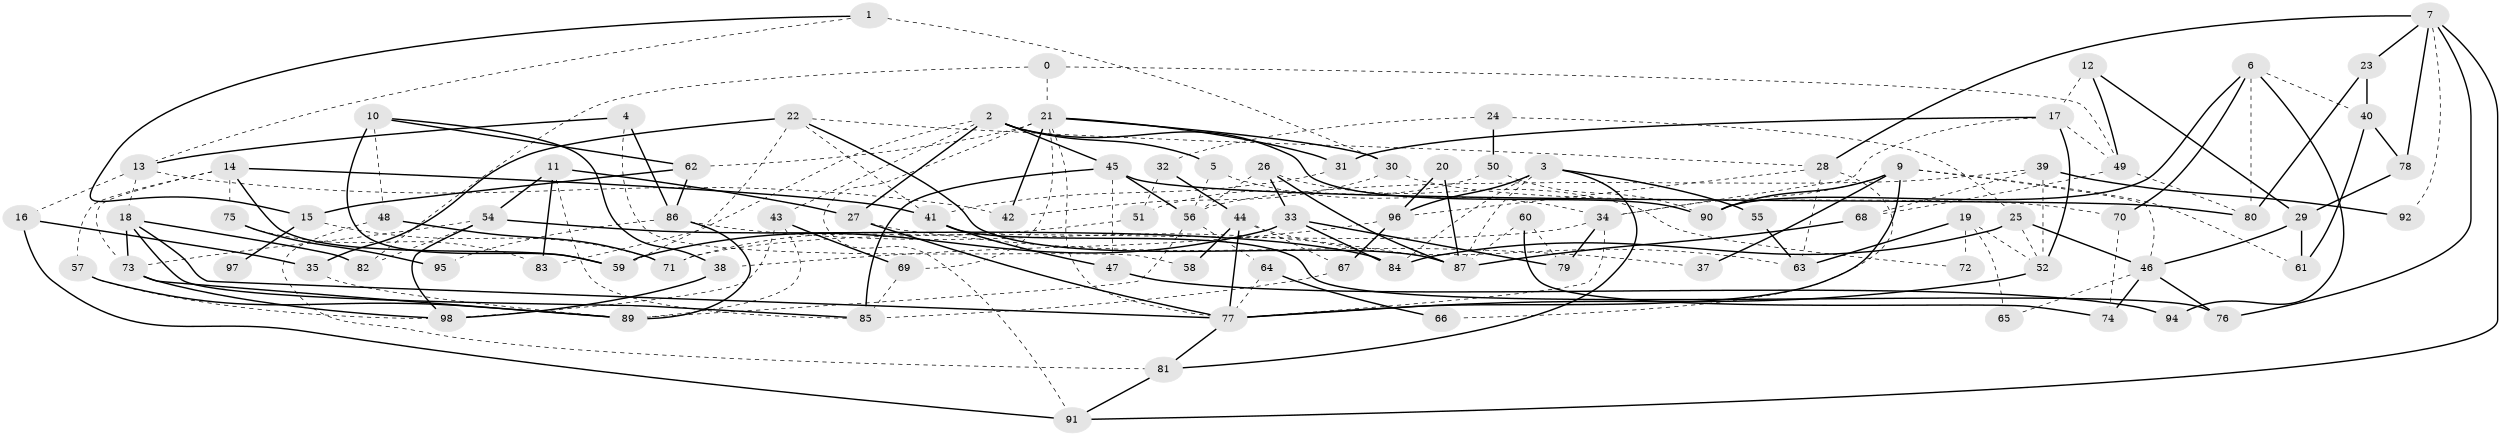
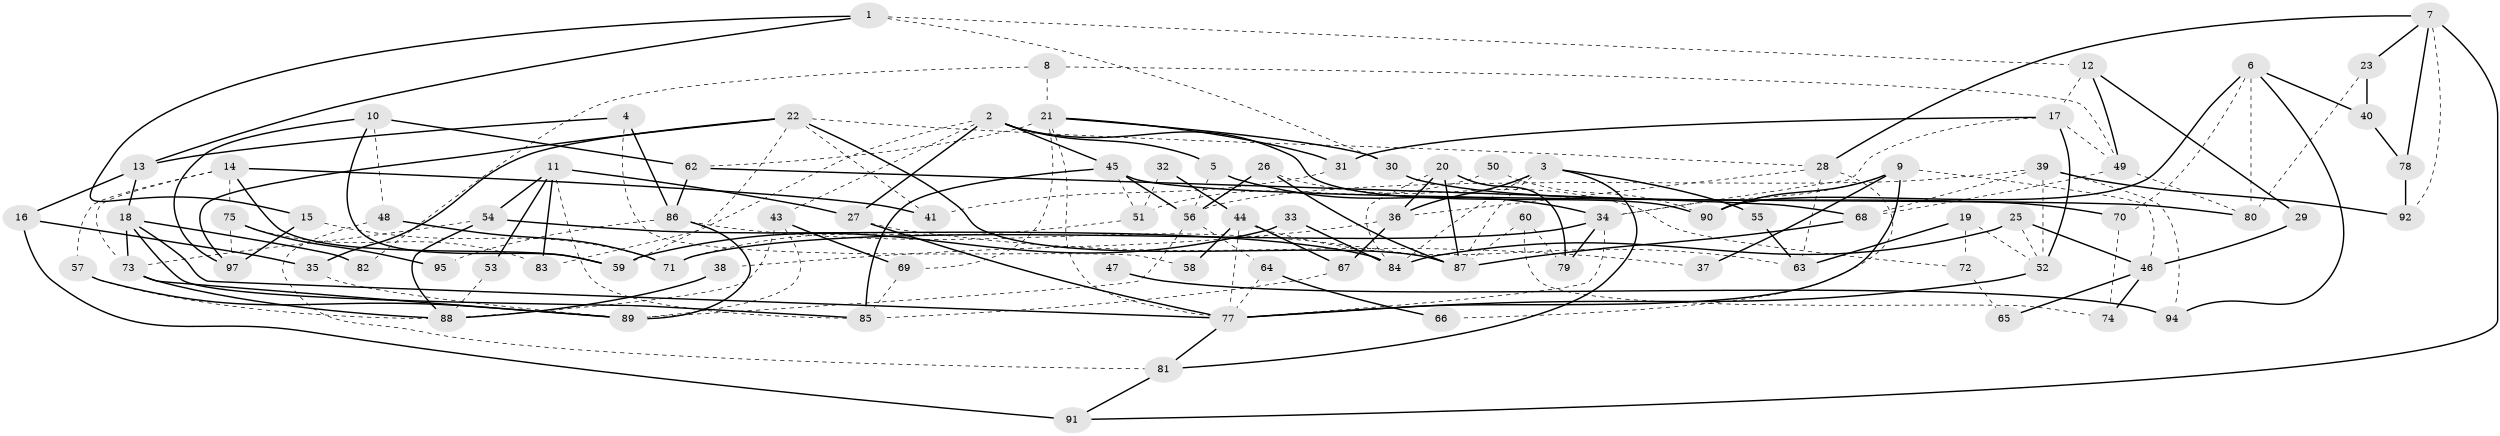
edge "1" -- "12": added
node "0": label "0" -> "8"
edge "1" -- "13": style dashed -> bold
edge "6" -- "40": style dashed -> bold
node "24": removed
edge "23" -- "80": style bold -> dashed
edge "6" -- "70": style bold -> dashed
edge "10" -- "38": now "10" -- "97"
edge "22" -- "97": added
edge "62" -- "15": now "62" -- "68"
edge "13" -- "16": style dashed -> bold
edge "13" -- "18": style dashed -> bold
edge "26" -- "56": style dashed -> bold
edge "26" -- "33": removed
edge "78" -- "29": now "78" -- "92"
edge "5" -- "34": style dashed -> bold
edge "30" -- "70": style dashed -> bold
edge "20" -- "84": added
edge "39" -- "94": added
edge "45" -- "47": now "45" -- "51"
node "42": removed
node "96": label "96" -> "36"
edge "34" -- "71": style dashed -> bold
edge "75" -- "97": added
edge "54" -- "82": removed
edge "44" -- "67": style dashed -> bold
edge "33" -- "79": now "20" -- "79"
edge "21" -- "91": removed
edge "41" -- "47": removed
edge "19" -- "65": now "72" -- "65"
node "53": added
edge "44" -- "77": style bold -> dashed
node "61": removed
edge "46" -- "65": style dashed -> bold
edge "60" -- "74": style bold -> dashed
node "98": label "98" -> "88"
node "76": removed
